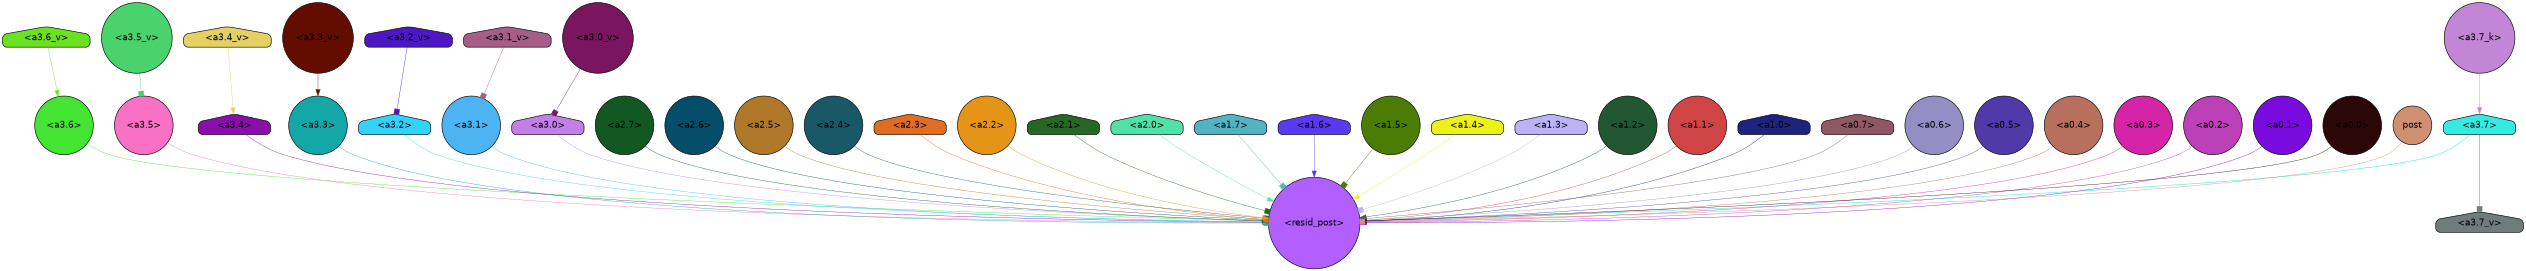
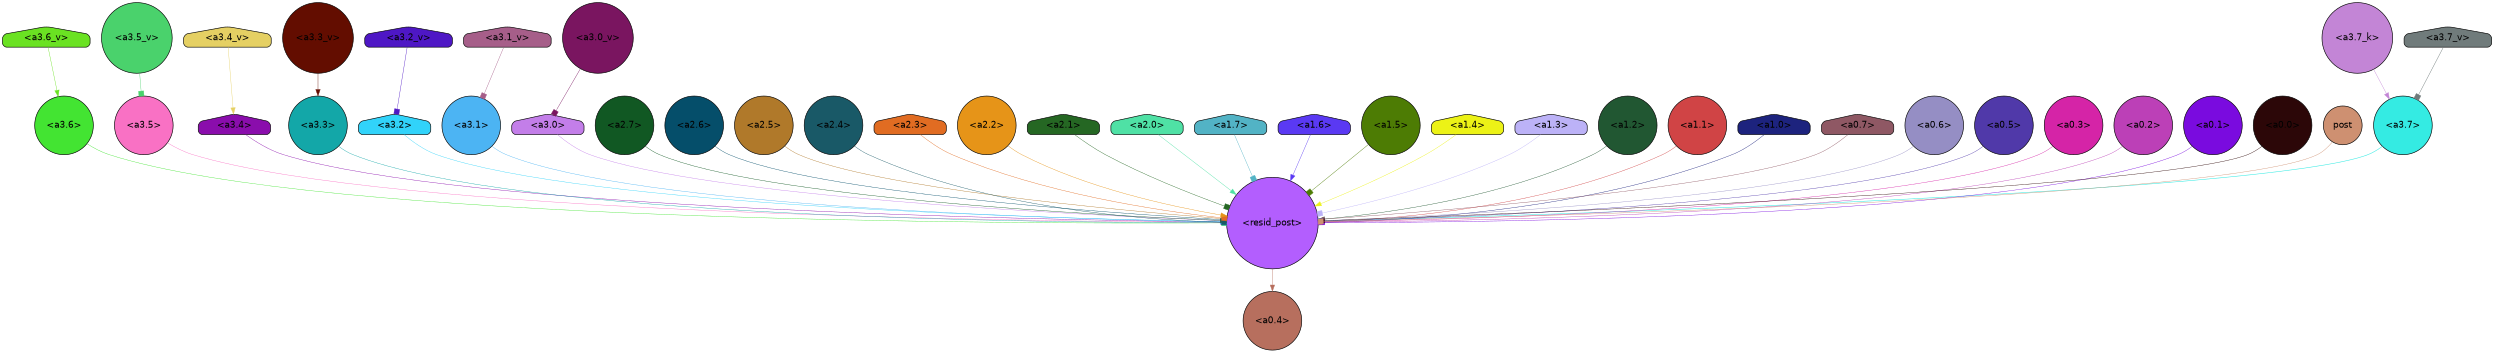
node "<a3.7>": shape house -> circle
edge "<a3.7>" -> "<a3.7_v>": reversed
edge "<a3.1>" -> "<resid_post>": arrowhead normal -> box
edge "<a0.4>" -> "<resid_post>": reversed
